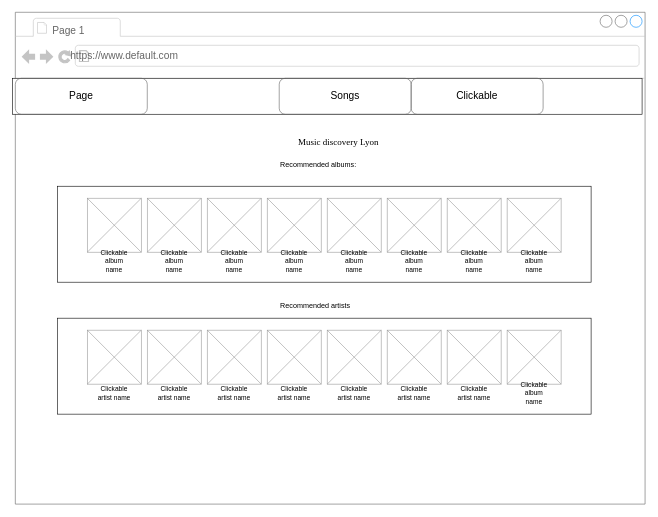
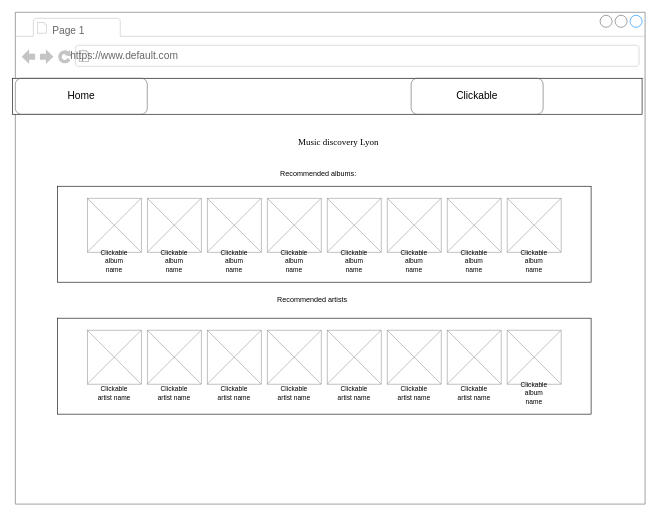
node "Page": label "Page" -> "Home"
node "Songs": removed
node "Recommended albums:": moved (324, 167) -> (324, 176)
node "Recommended artists": moved (324, 308) -> (321, 302)
